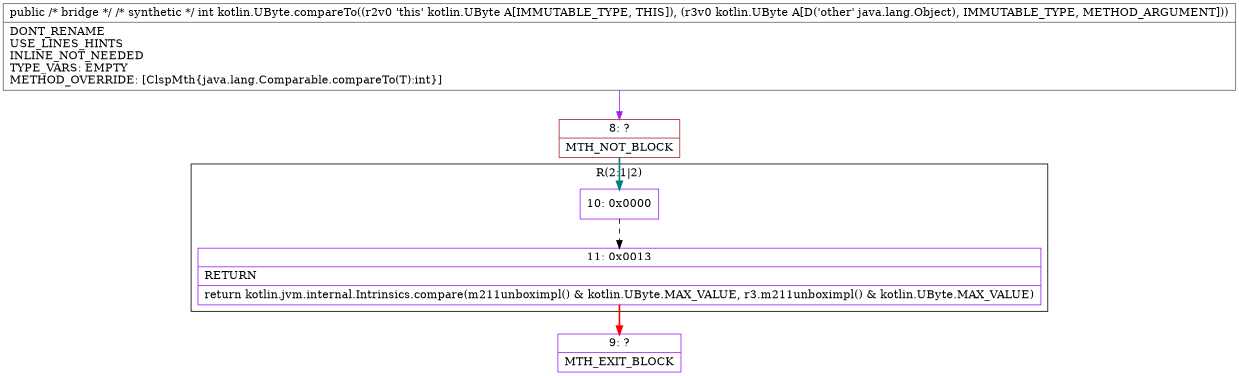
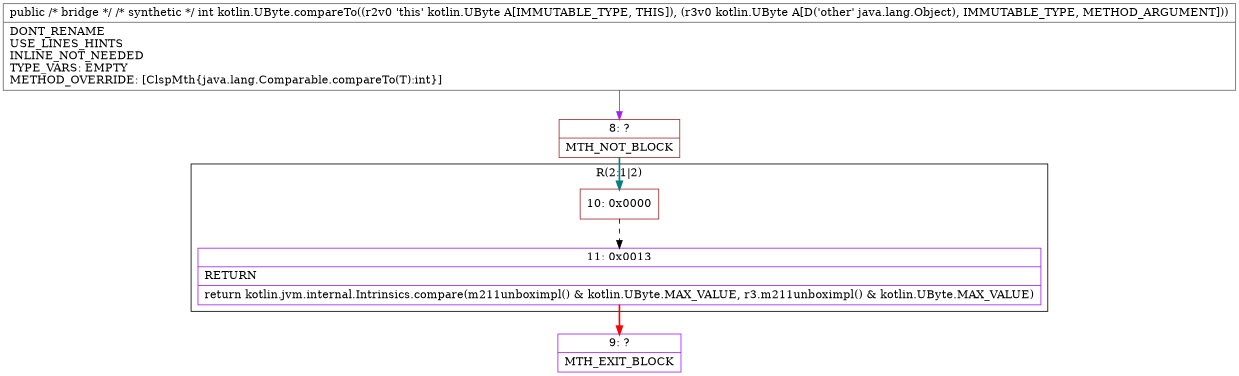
node "10: 0x0000": color purple -> brown
